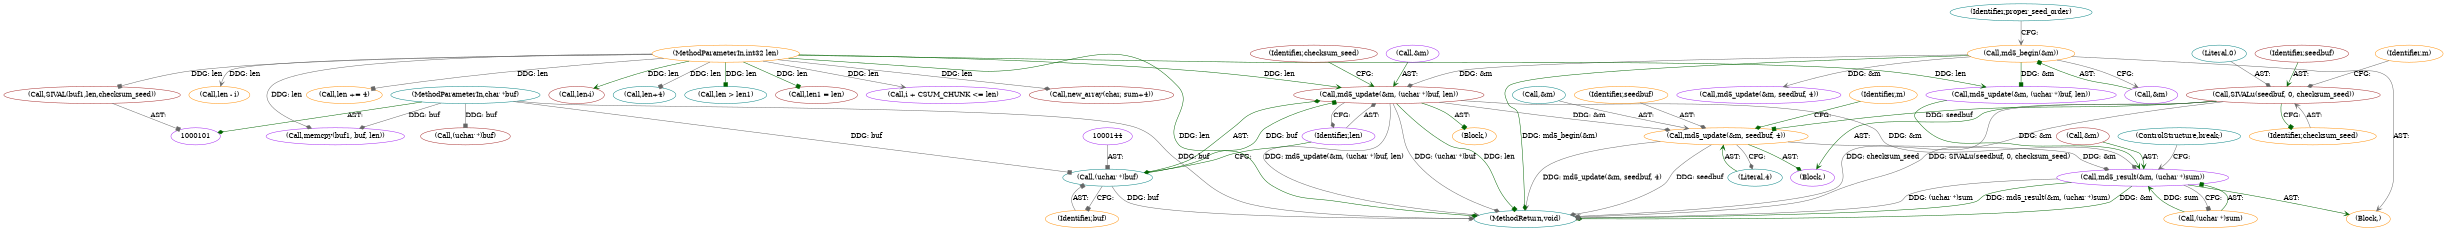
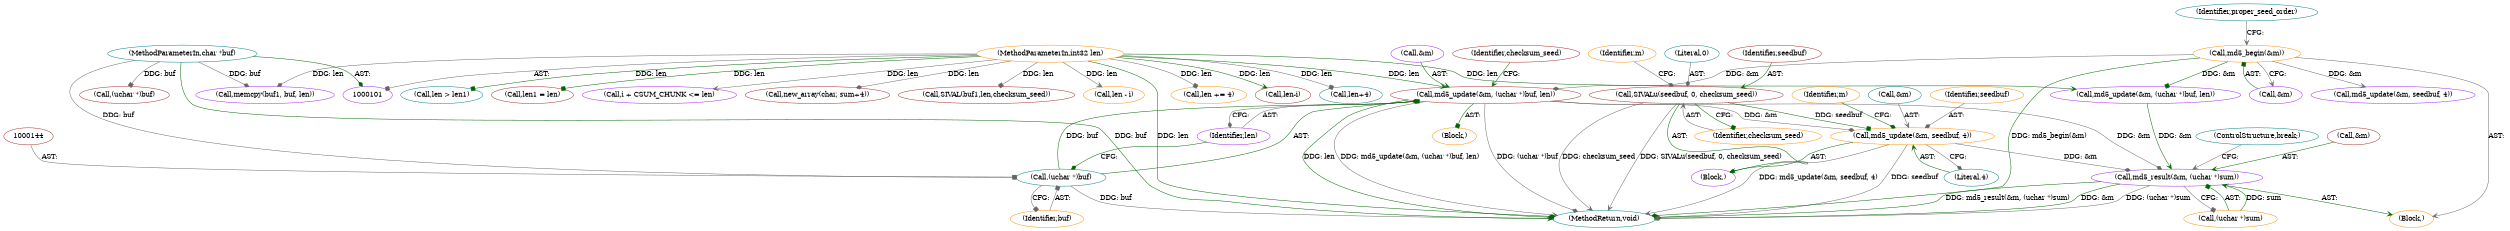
edge "(MethodParameterIn,char *buf)" -> "(MethodReturn,void)": color gray40 -> darkgreen
edge "(Call,SIVAL(buf1,len,checksum_seed))" -> "1000101": now "(MethodParameterIn,int32 len)" -> "1000101"
node "1000144": color purple -> brown
